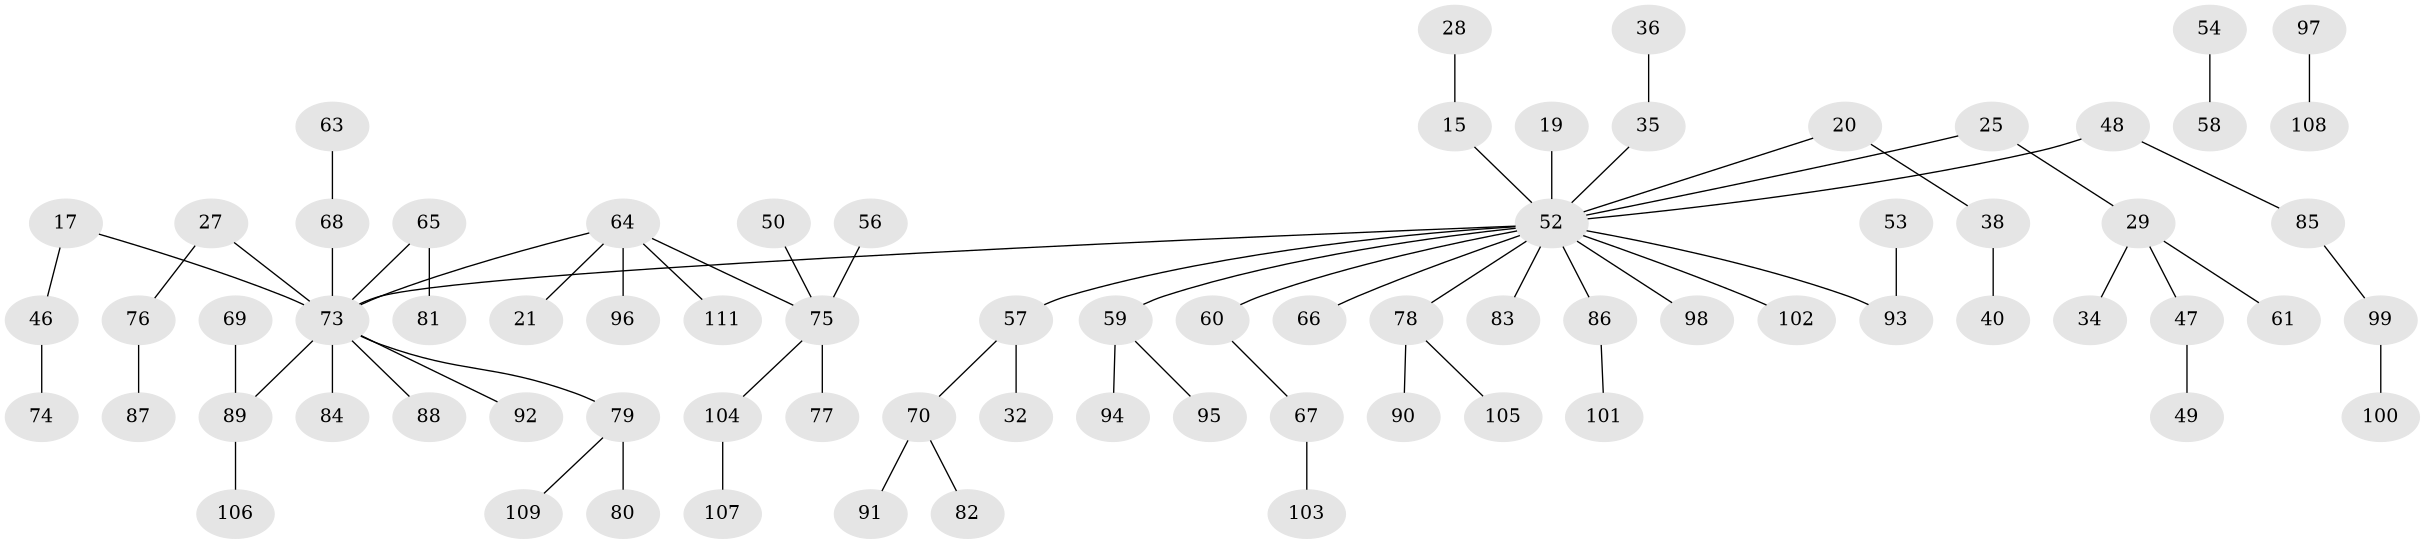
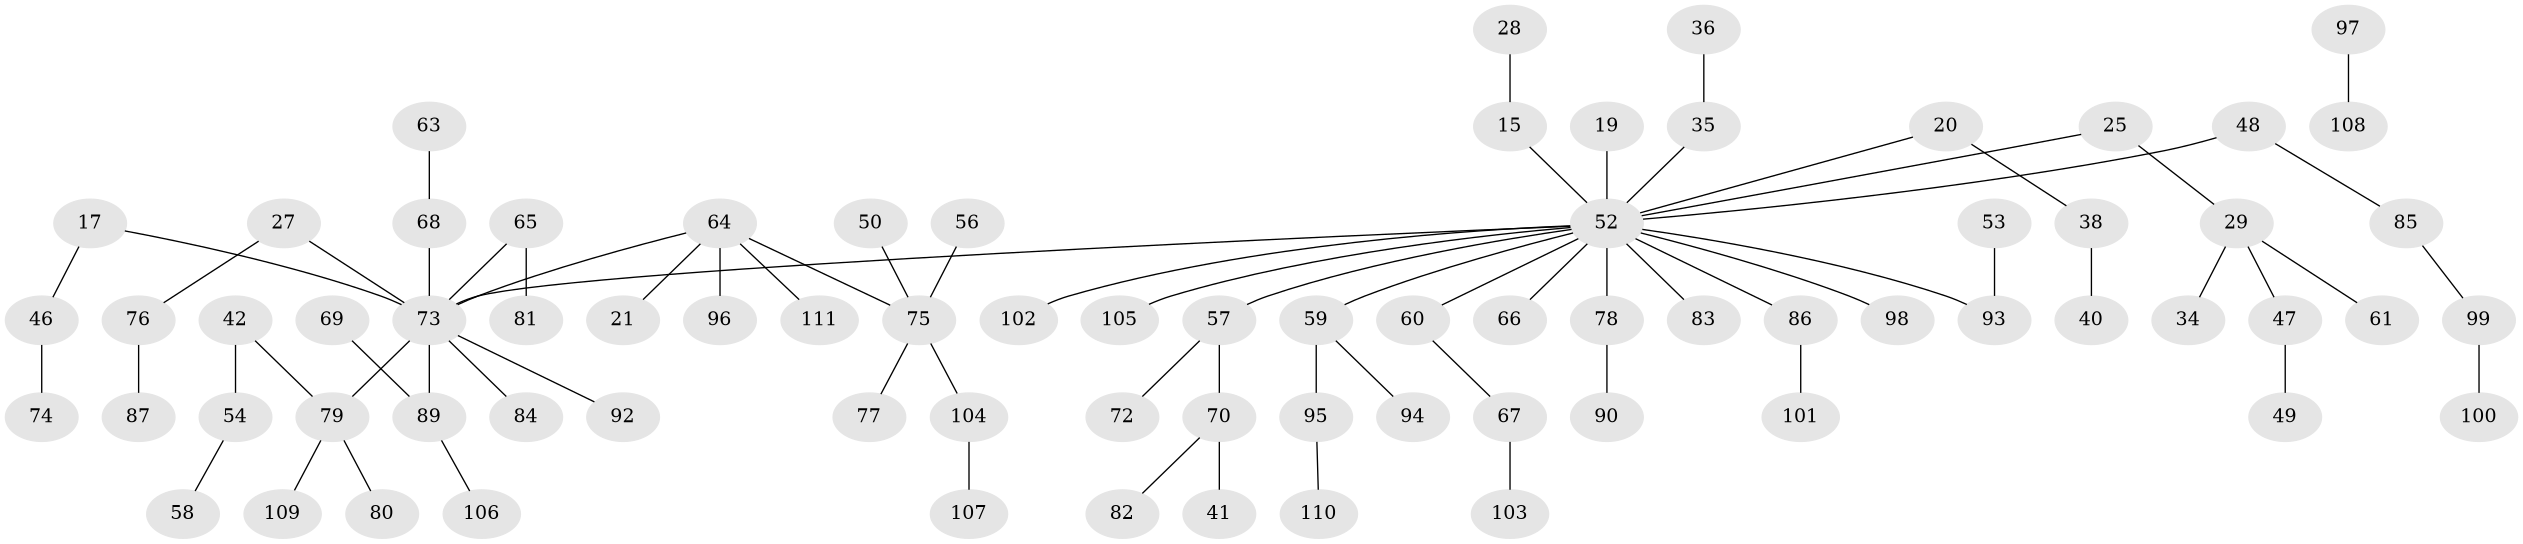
node "42": added
edge "78" -- "105": now "52" -- "105"
node "88": removed
node "32": label "32" -> "72"
node "91": label "91" -> "41"
node "110": added
